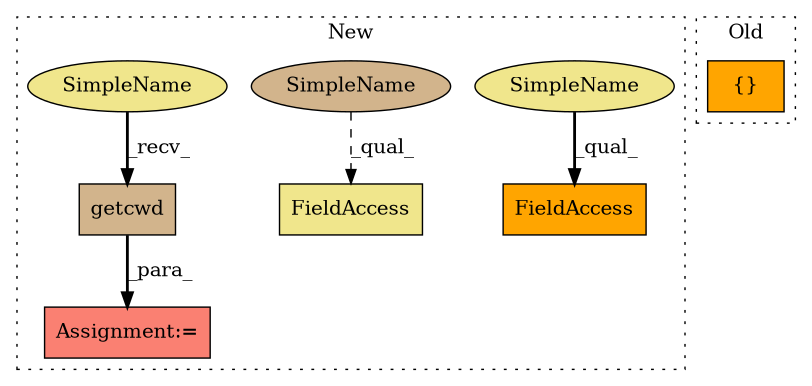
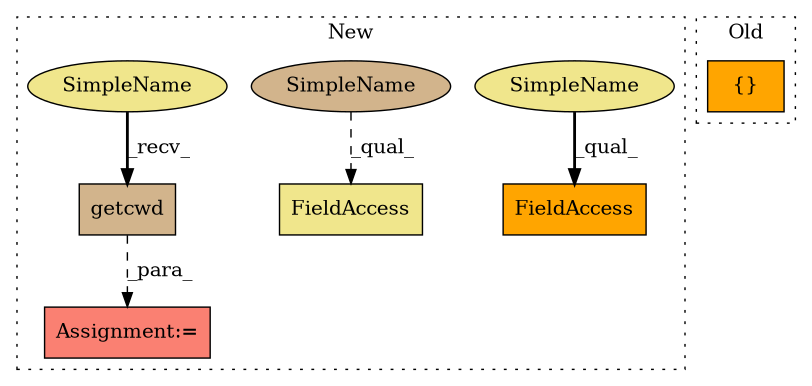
edge "getcwd" -> "Assignment:=": style bold -> dashed
